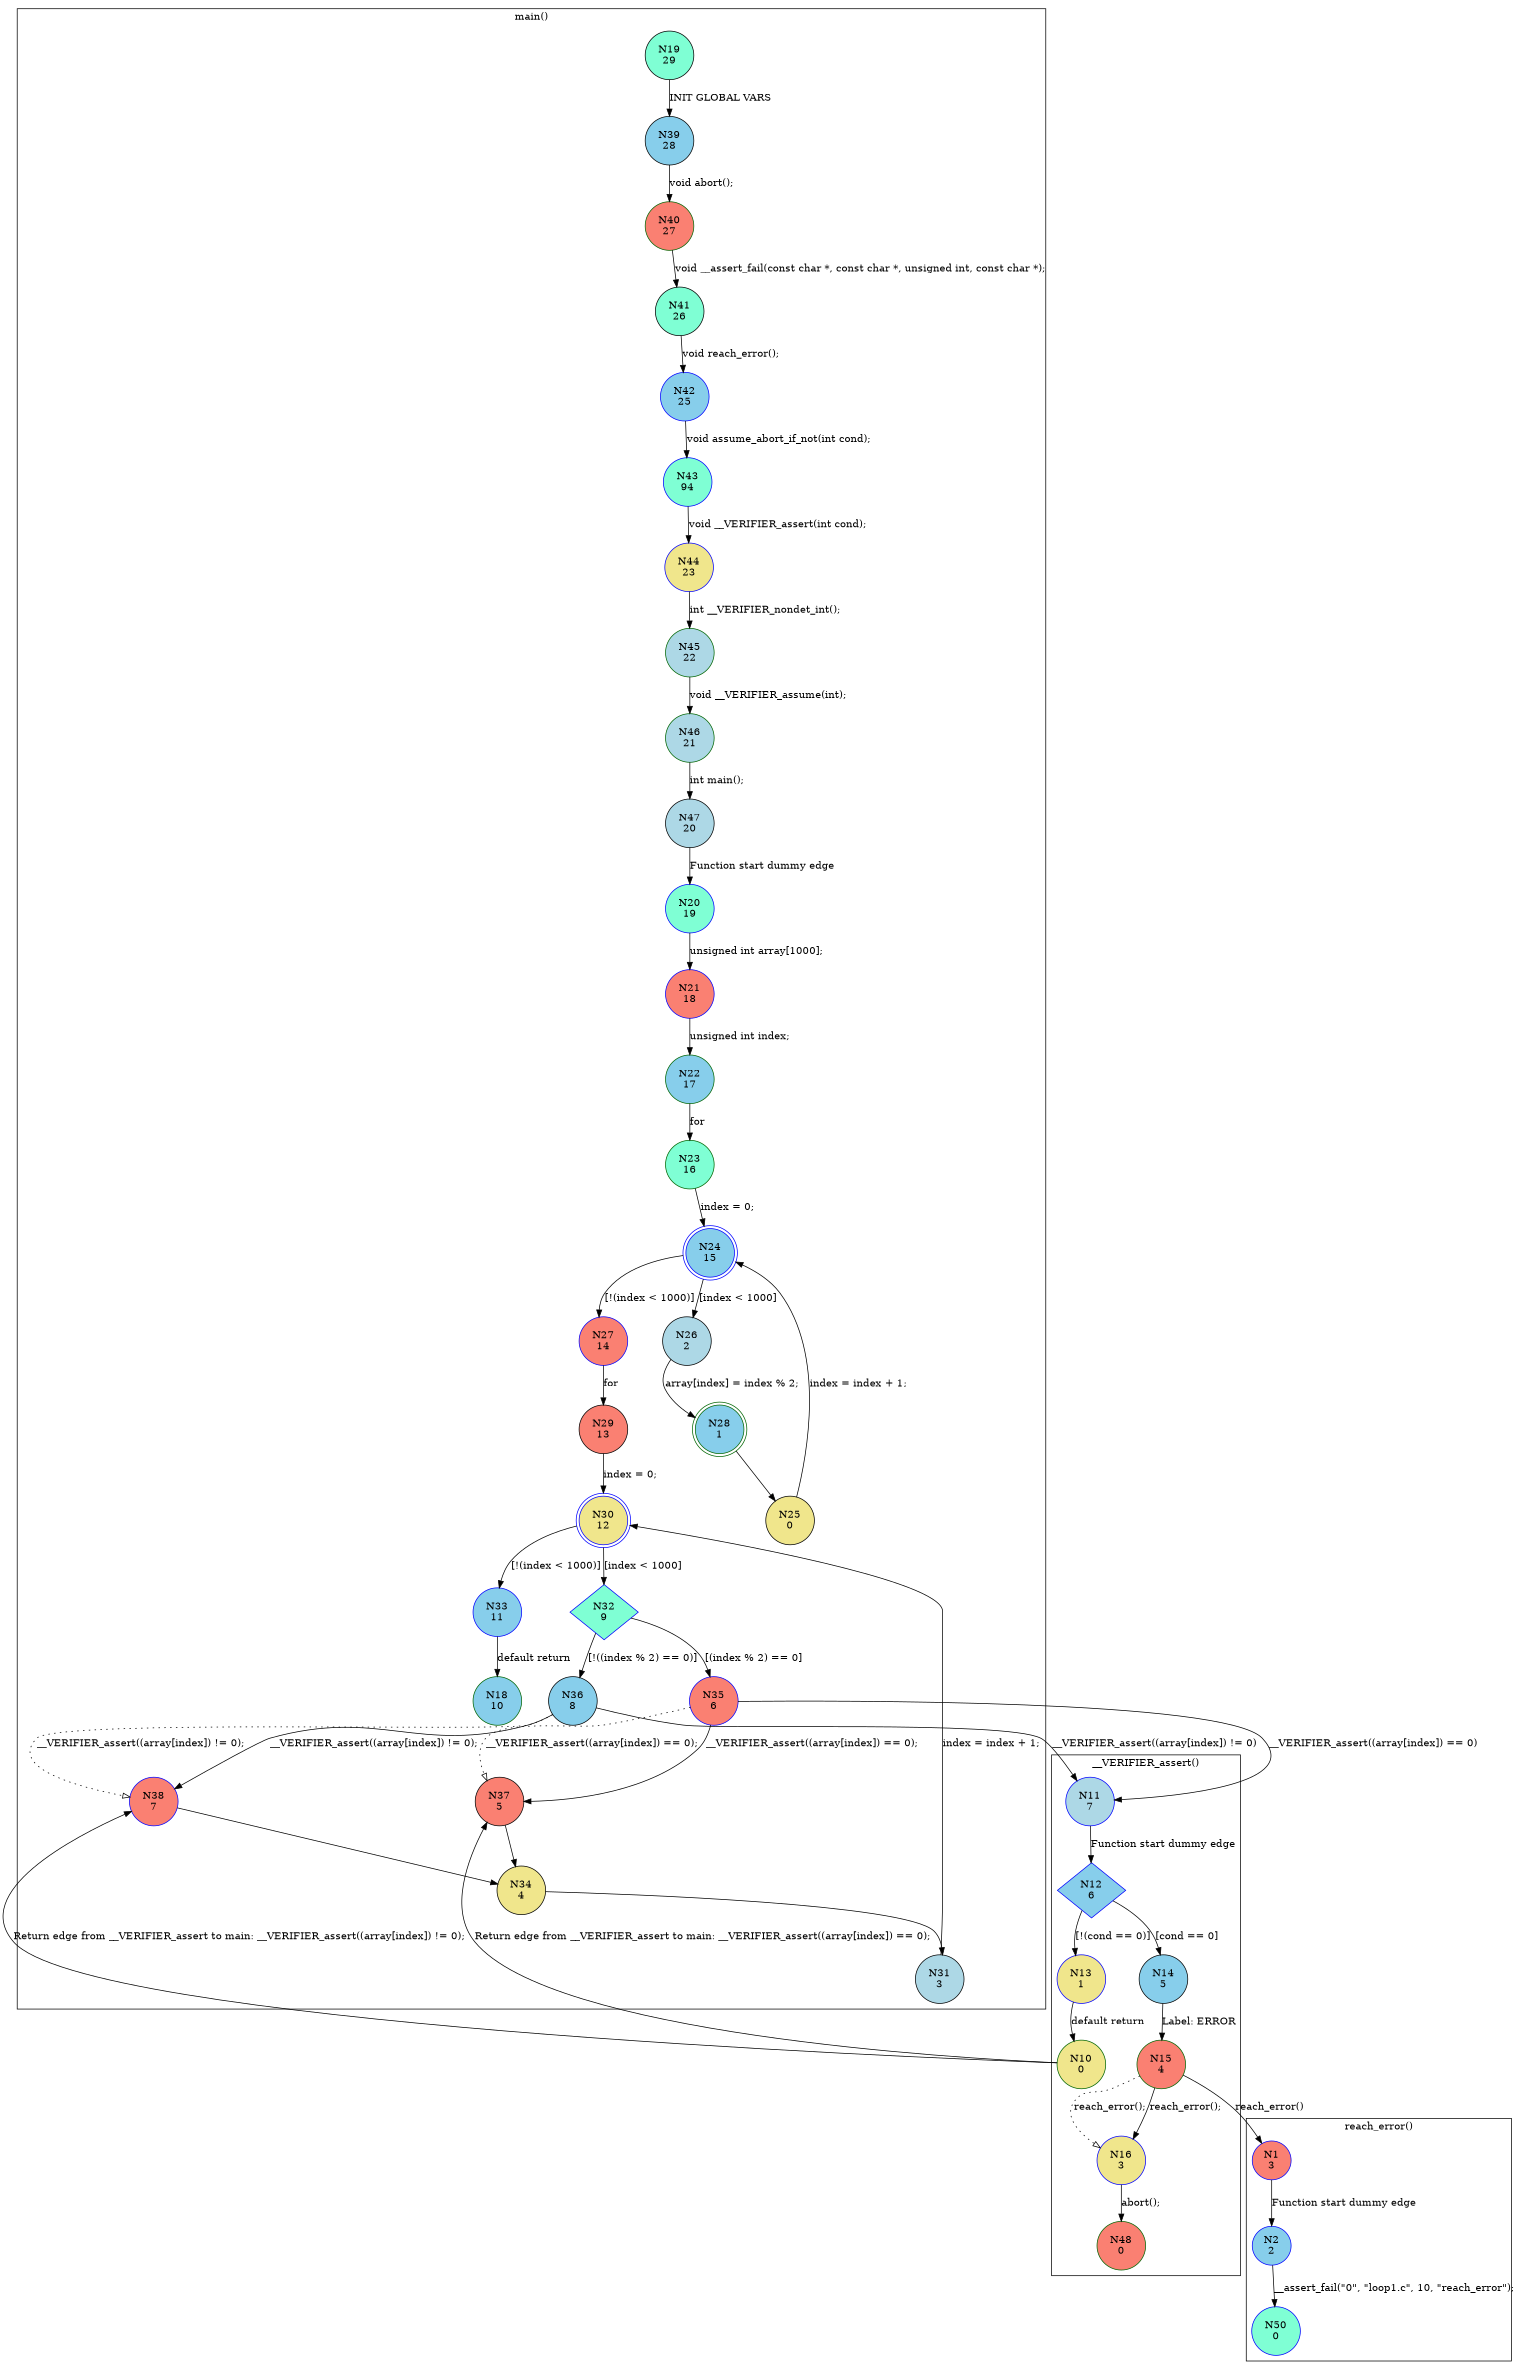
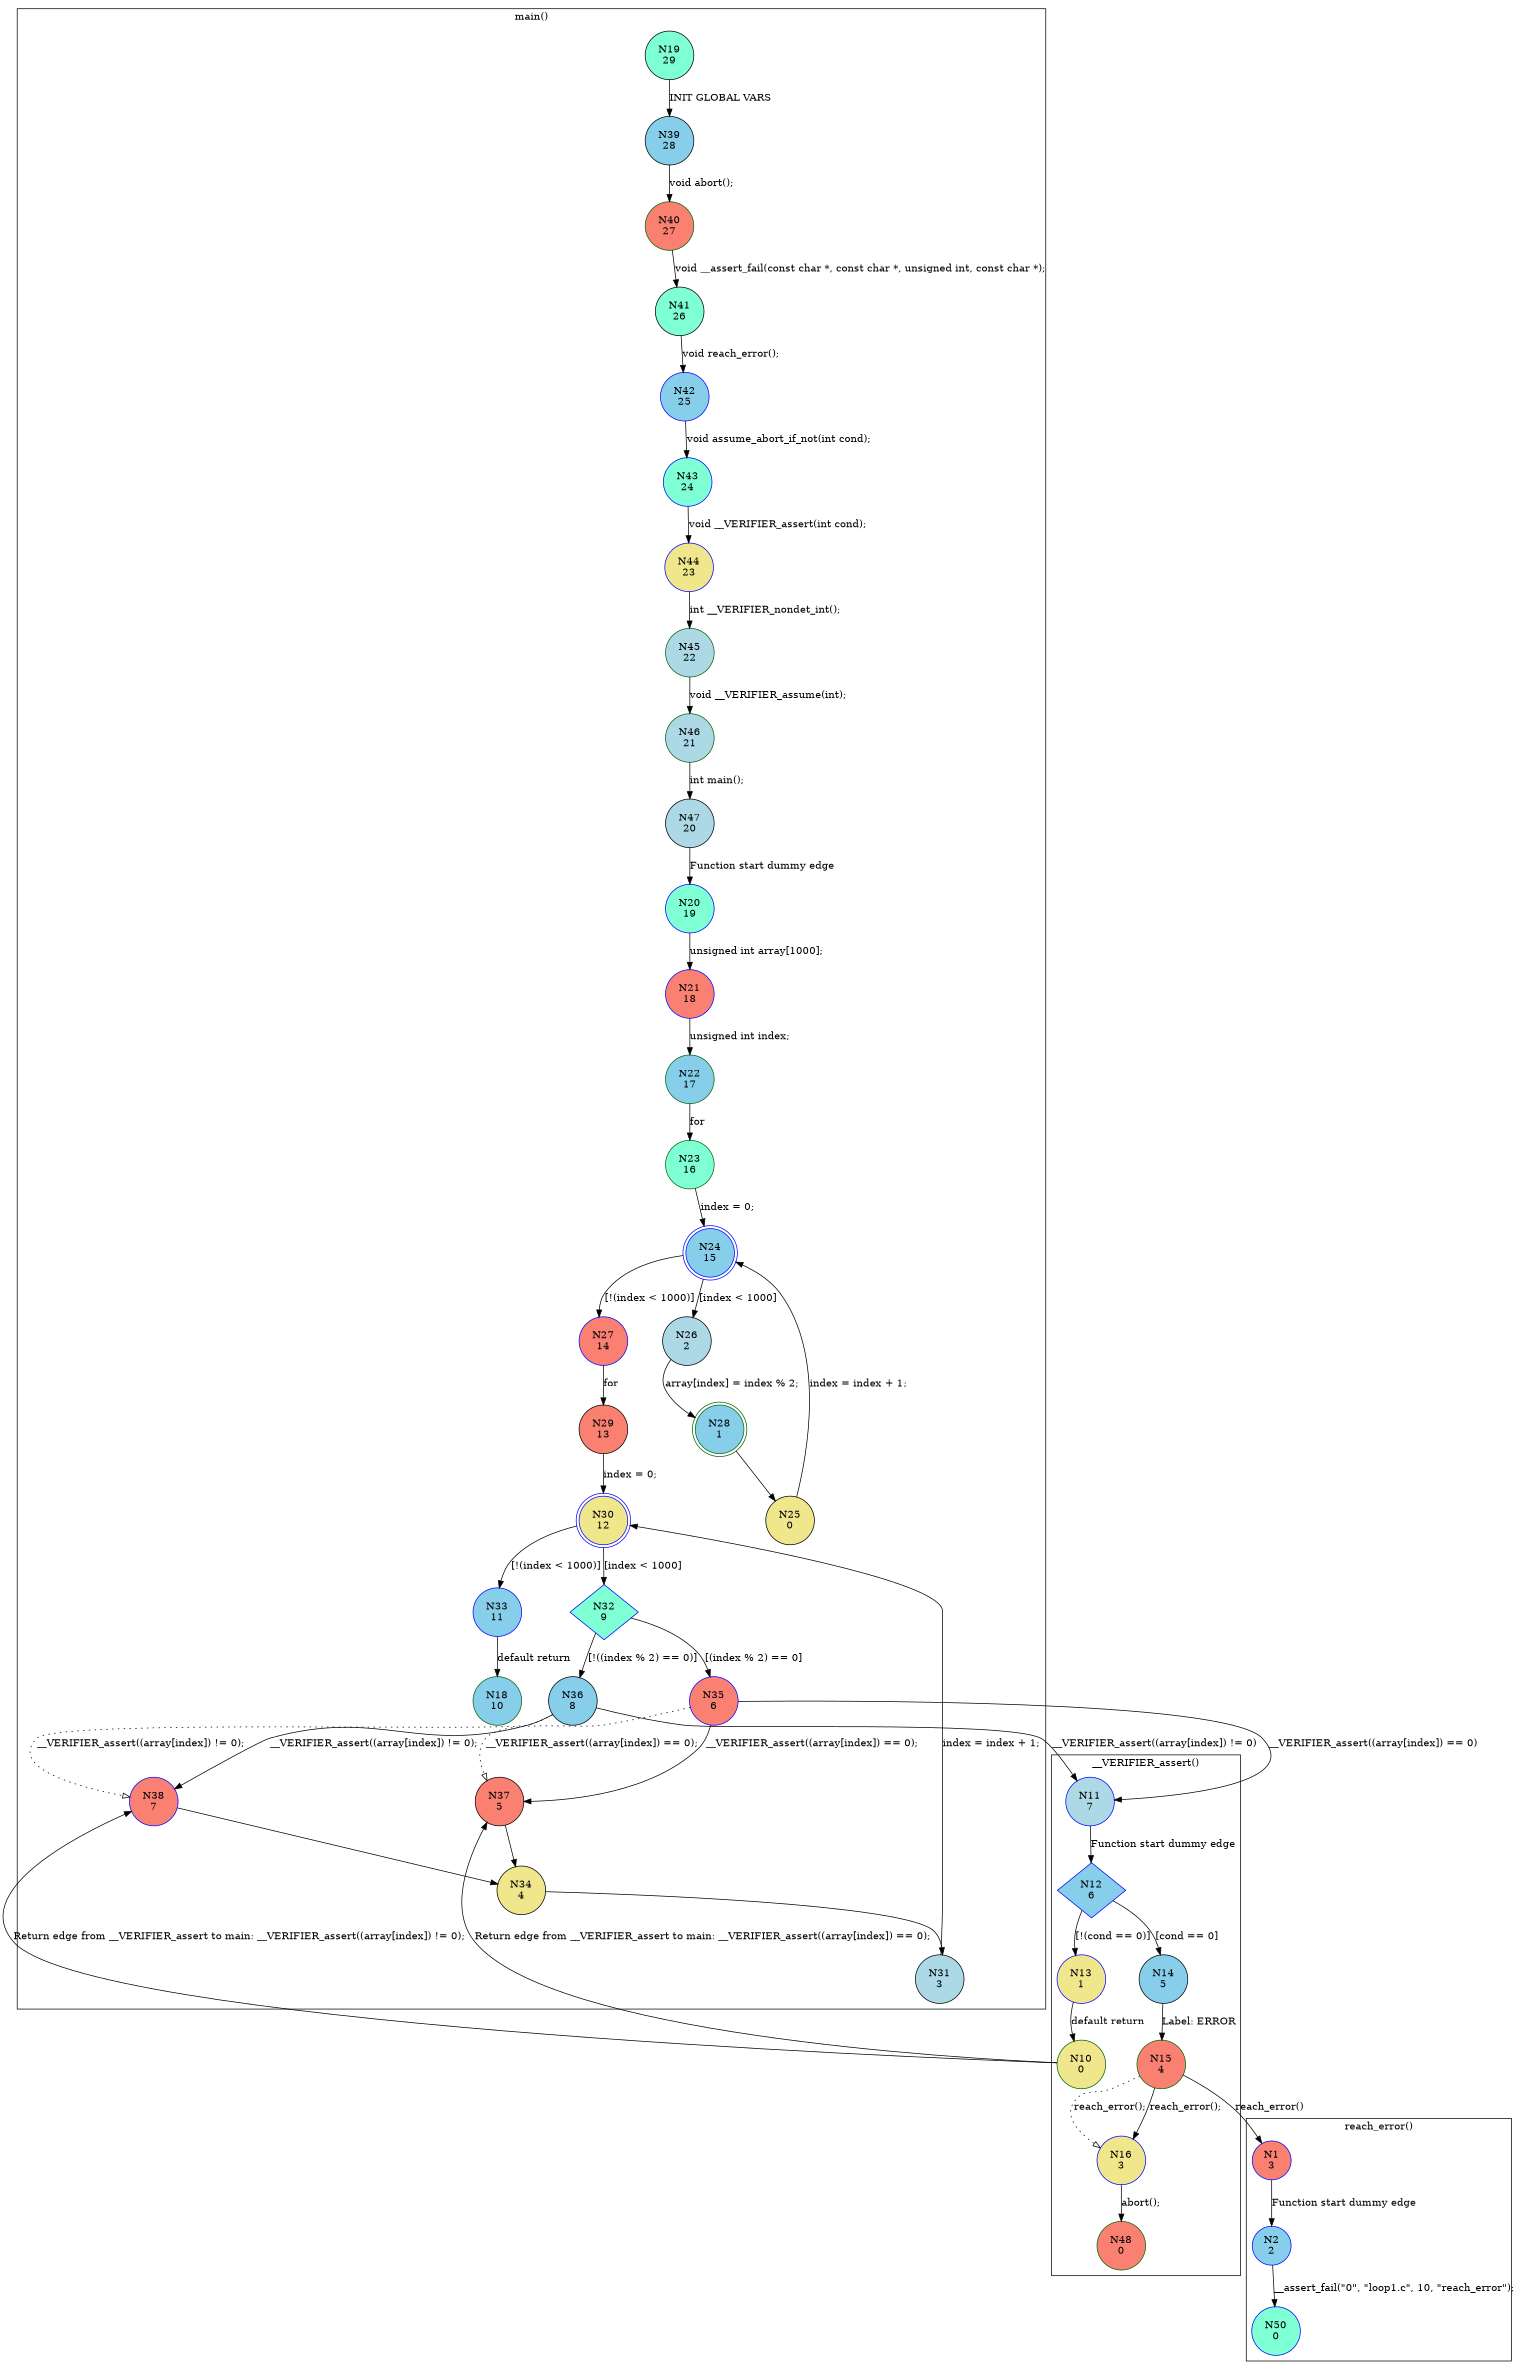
node "N43 94": label "N43 94" -> "N43 24"
